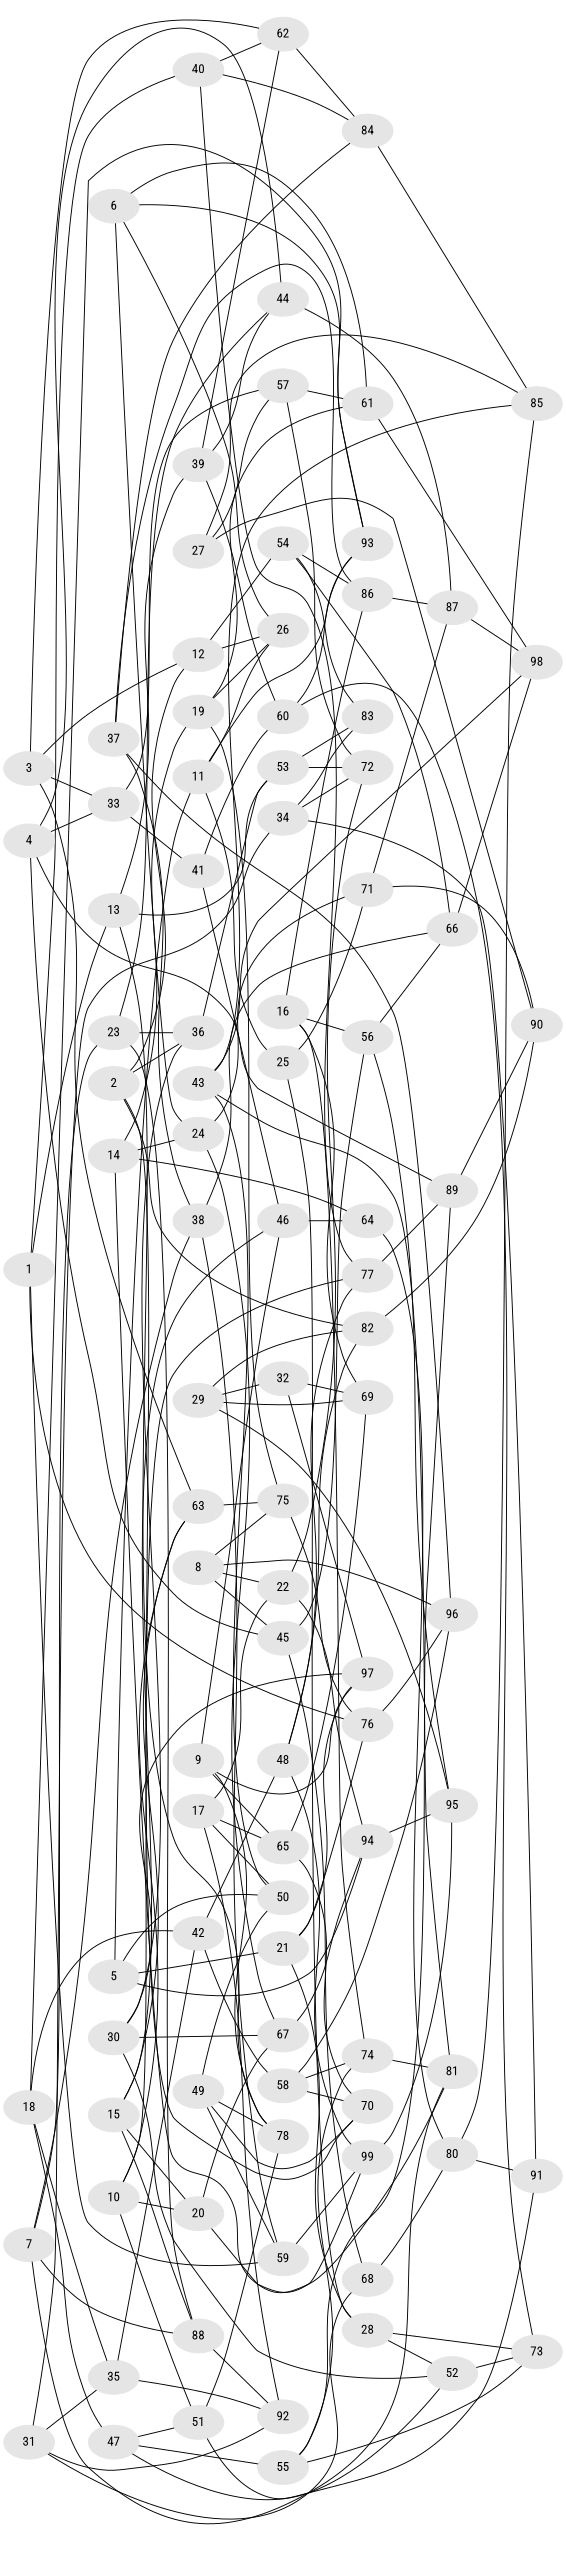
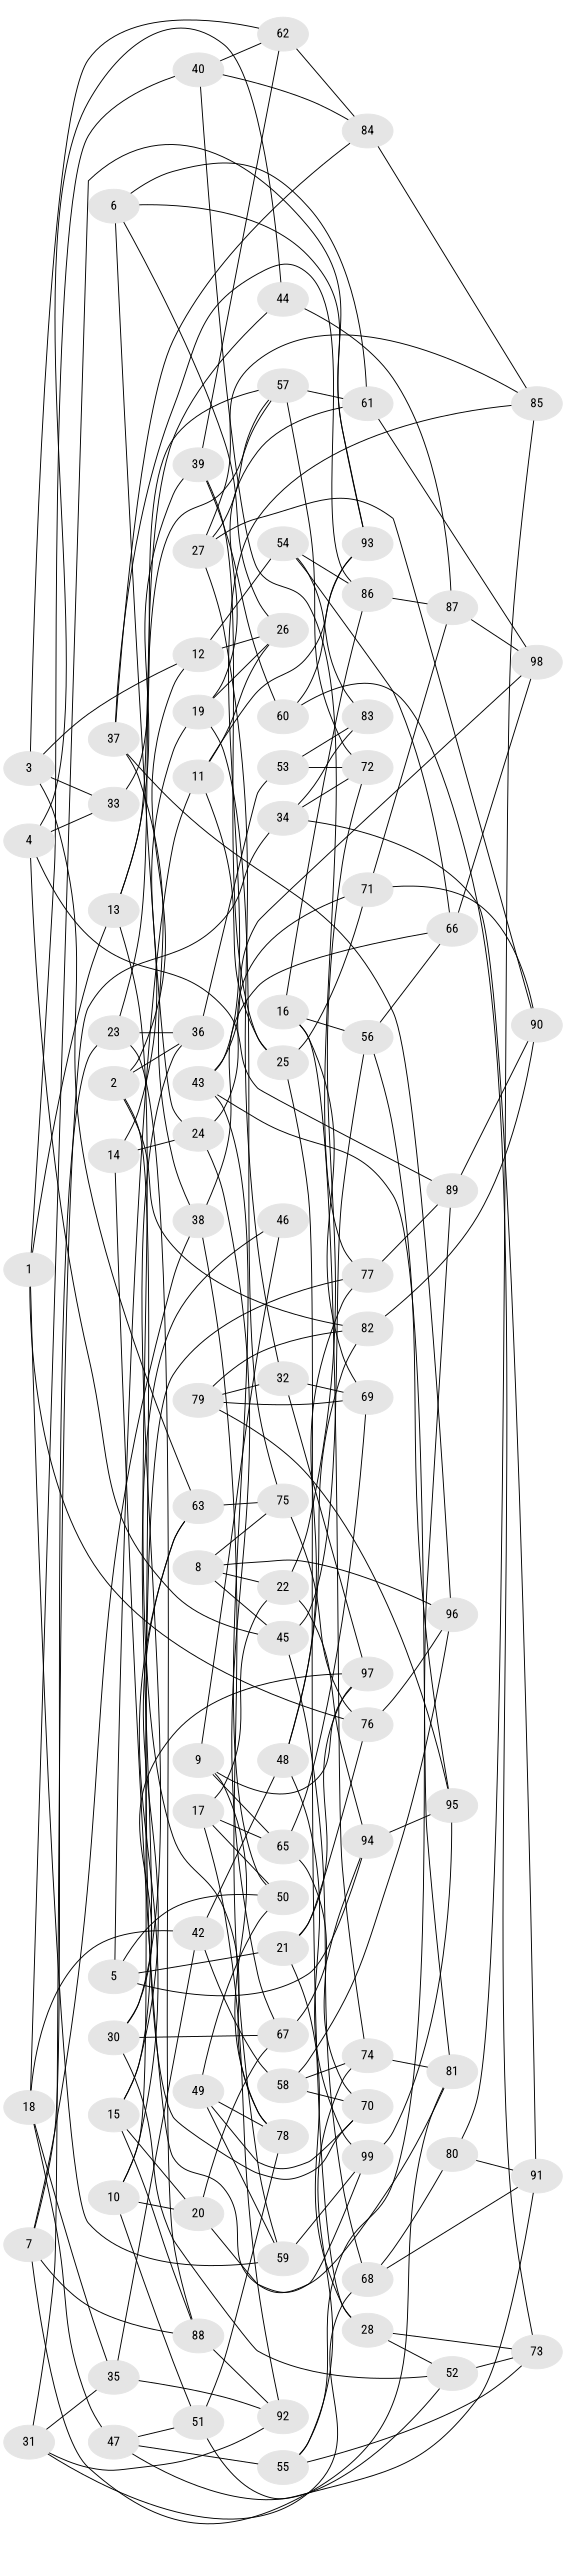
edge "44" -- "39": now "25" -- "39"
edge "27" -- "32": added
node "41": removed
edge "53" -- "13": now "57" -- "13"
node "64": removed
node "29": label "29" -> "79"
edge "91" -- "68": added
